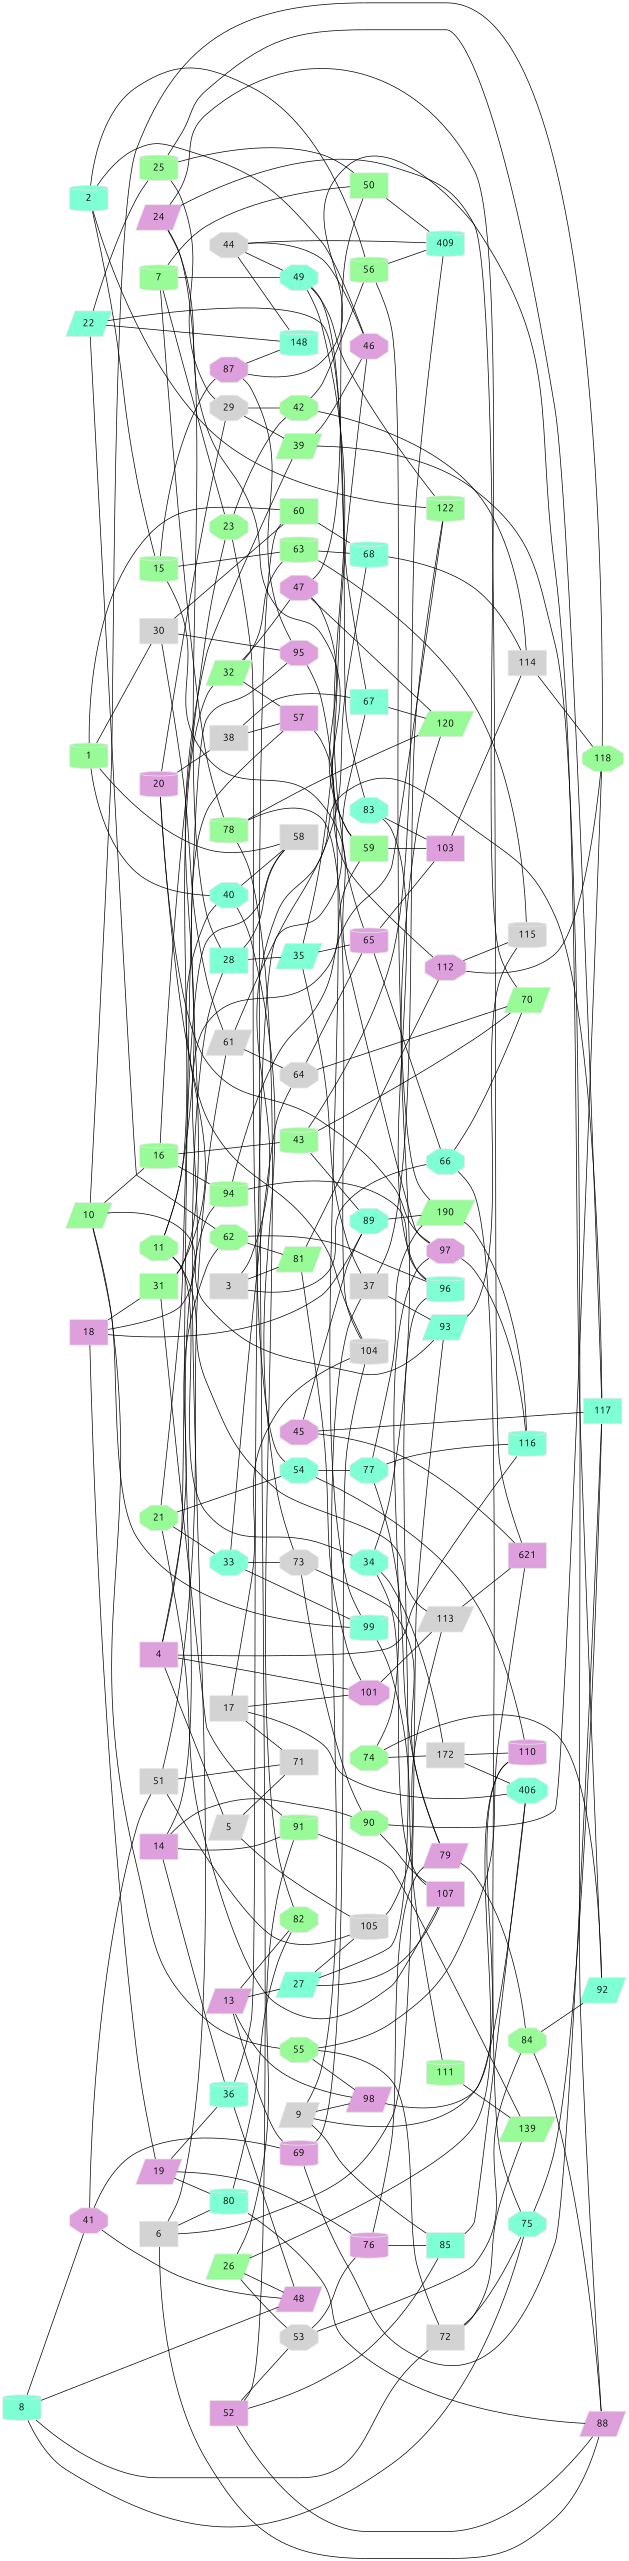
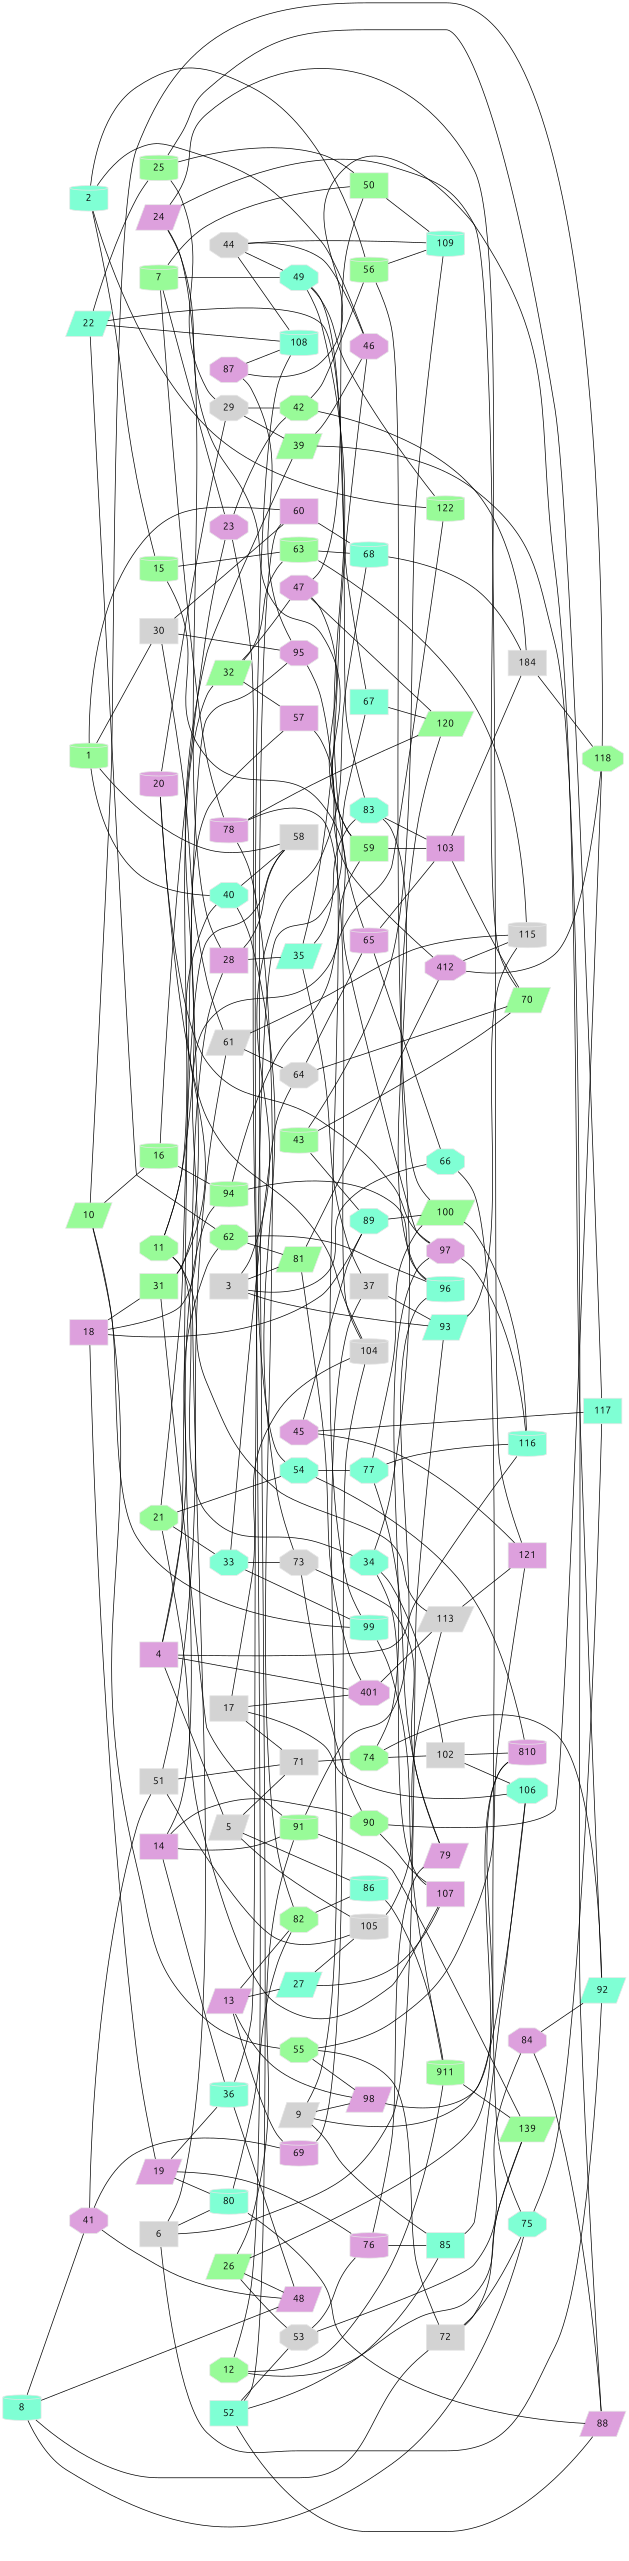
node "409": label "409" -> "109"
node "148": label "148" -> "108"
edge "87" -- "15": removed
node "60": fillcolor palegreen -> plum
node "23": fillcolor palegreen -> plum
node "114": label "114" -> "184"
node "38": removed
node "78": fillcolor palegreen -> plum
edge "61" -- "117": now "61" -- "115"
edge "122" -- "37": removed
edge "65" -- "35": now "83" -- "35"
node "28": fillcolor aquamarine -> plum
node "112": label "112" -> "412"
edge "70" -- "66": now "70" -- "103"
edge "43" -- "16": removed
node "190": label "190" -> "100"
edge "10" -- "93": now "3" -- "93"
edge "96" -- "27": now "96" -- "91"
node "621": label "621" -> "121"
node "101": label "101" -> "401"
node "110": label "110" -> "810"
node "172": label "172" -> "102"
edge "74" -- "71": added
node "406": label "406" -> "106"
node "86": added
edge "79" -- "84": removed
node "84": fillcolor palegreen -> plum
node "111": label "111" -> "911"
edge "117" -- "69": removed
node "12": added
node "52": fillcolor plum -> aquamarine
edge "6" -- "88": now "6" -- "92"
